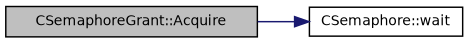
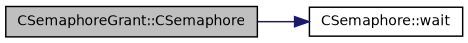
node "CSemaphoreGrant::Acquire": label "CSemaphoreGrant::Acquire" -> "CSemaphoreGrant::CSemaphore"
